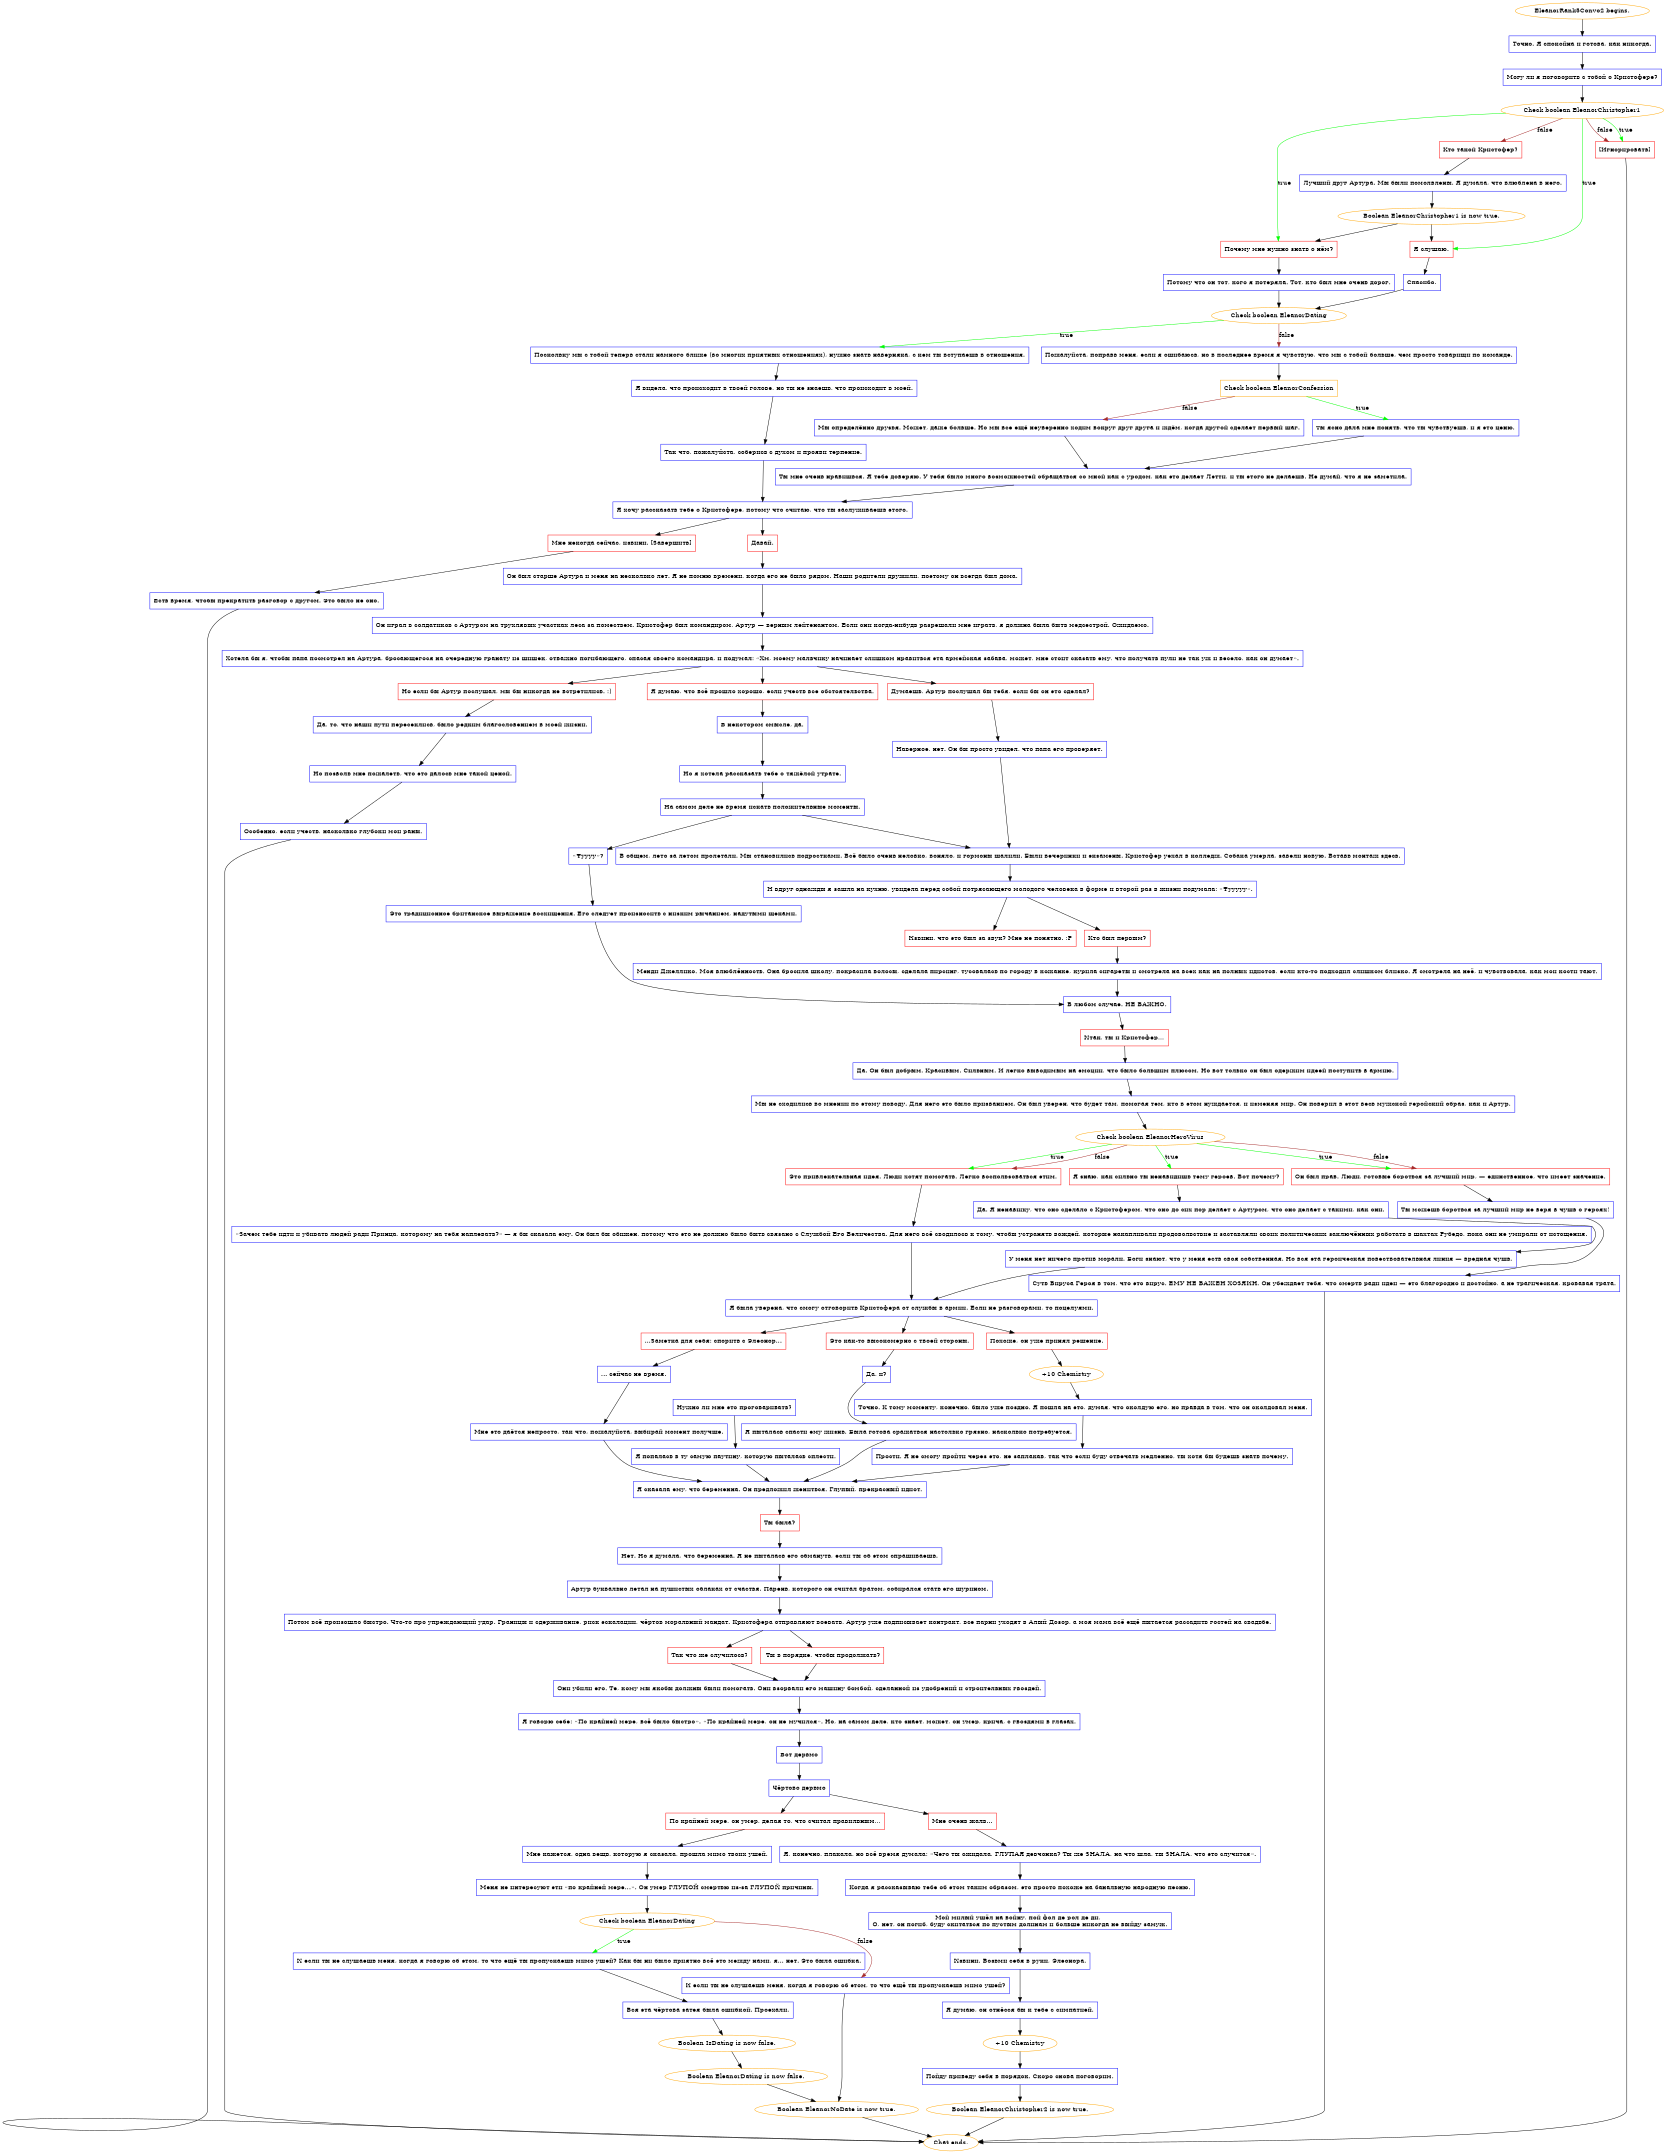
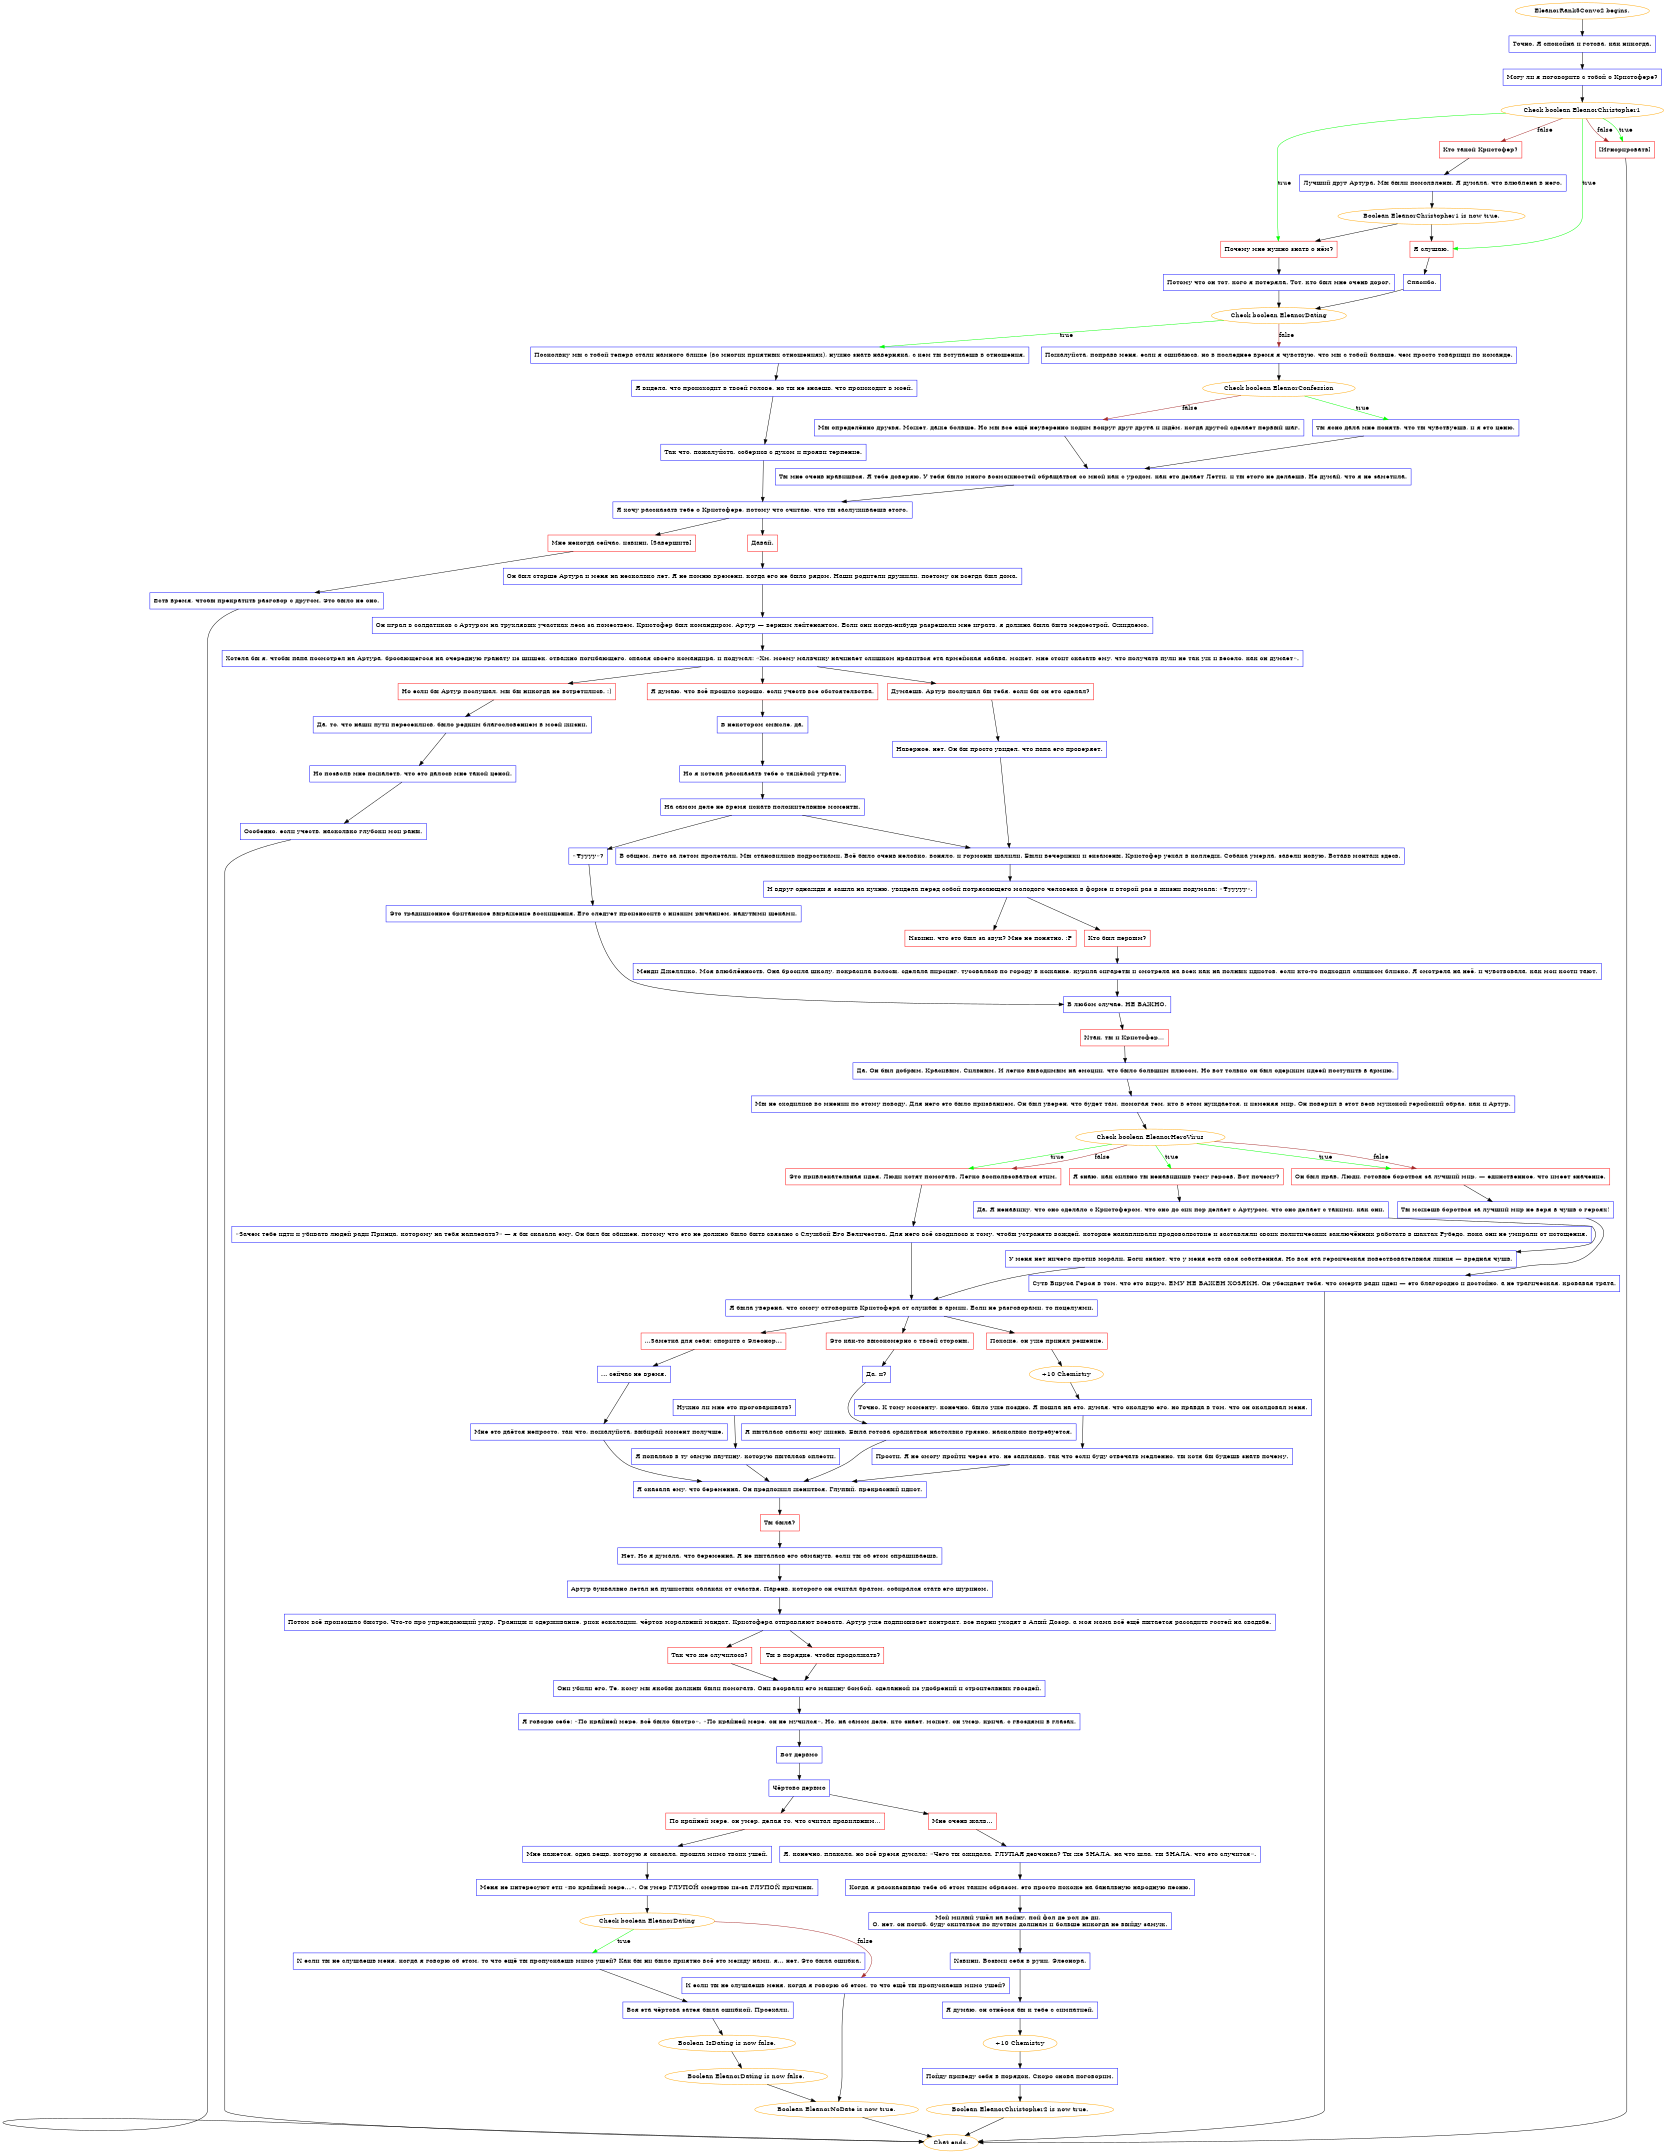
node "Check boolean EleanorConfession": shape box -> ellipse
